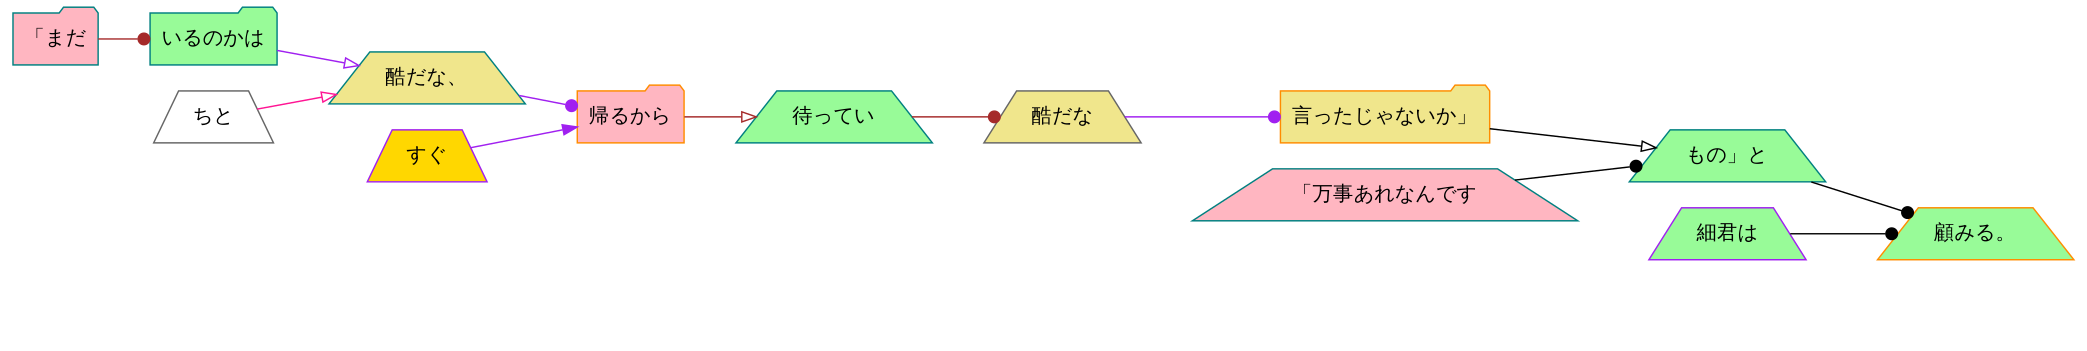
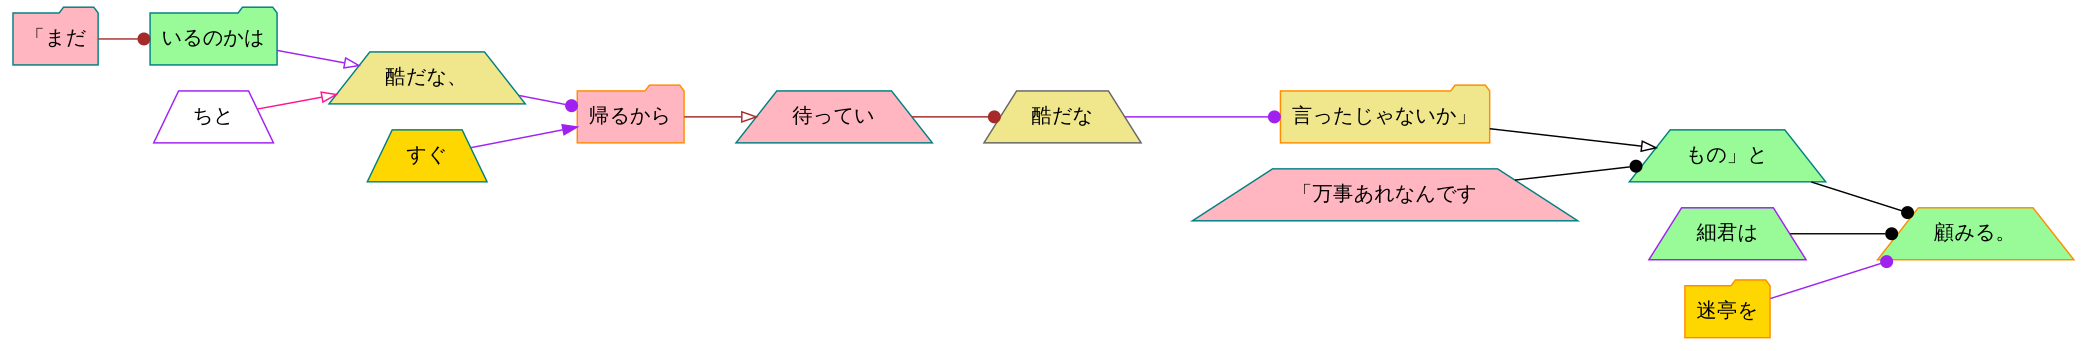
node "ちと": color gray40 -> purple
node "待ってい": fillcolor palegreen -> lightpink
node "すぐ": color purple -> teal
node "迷亭を": added
